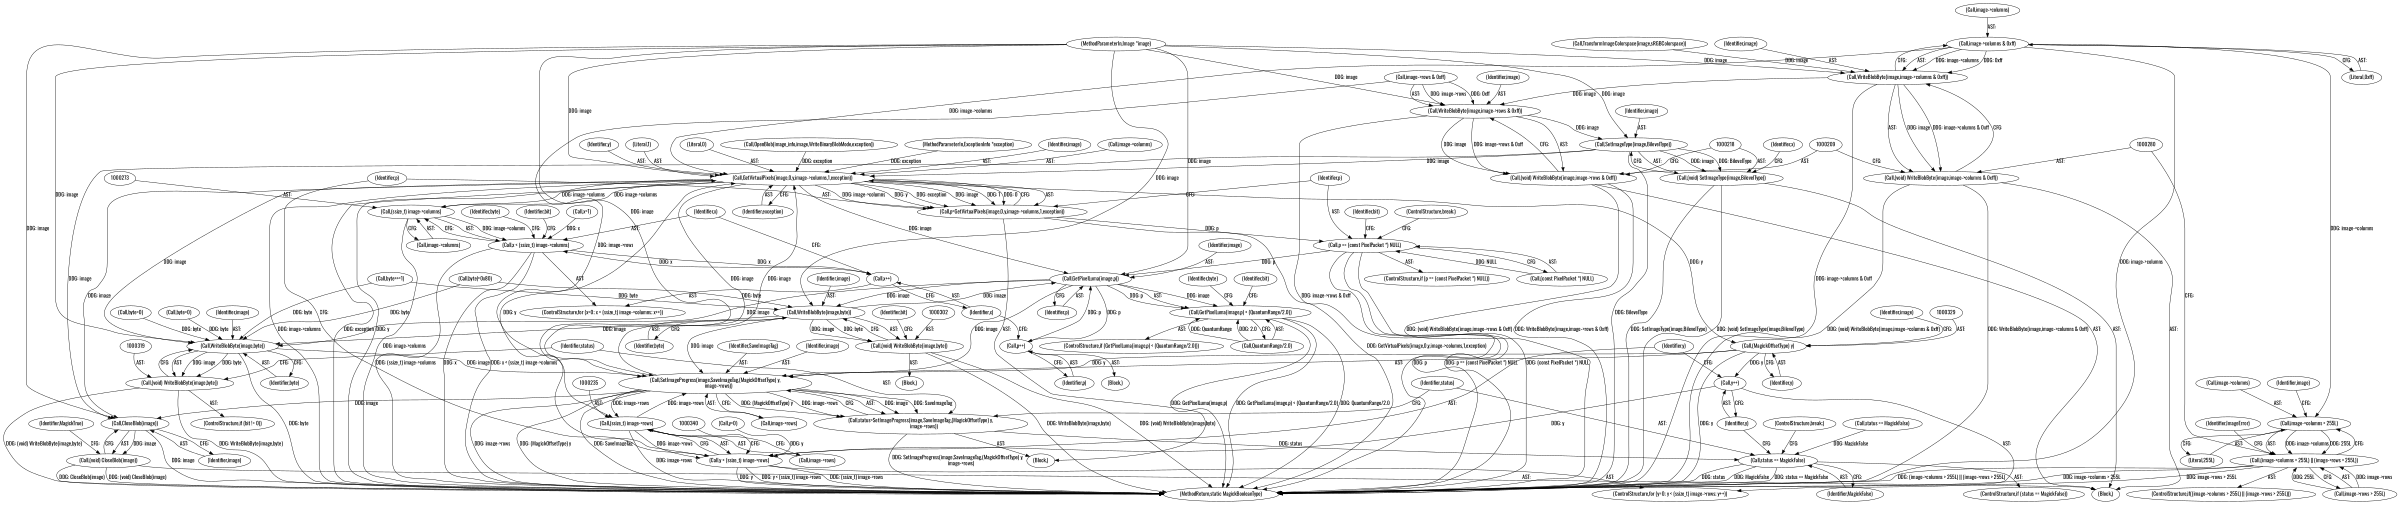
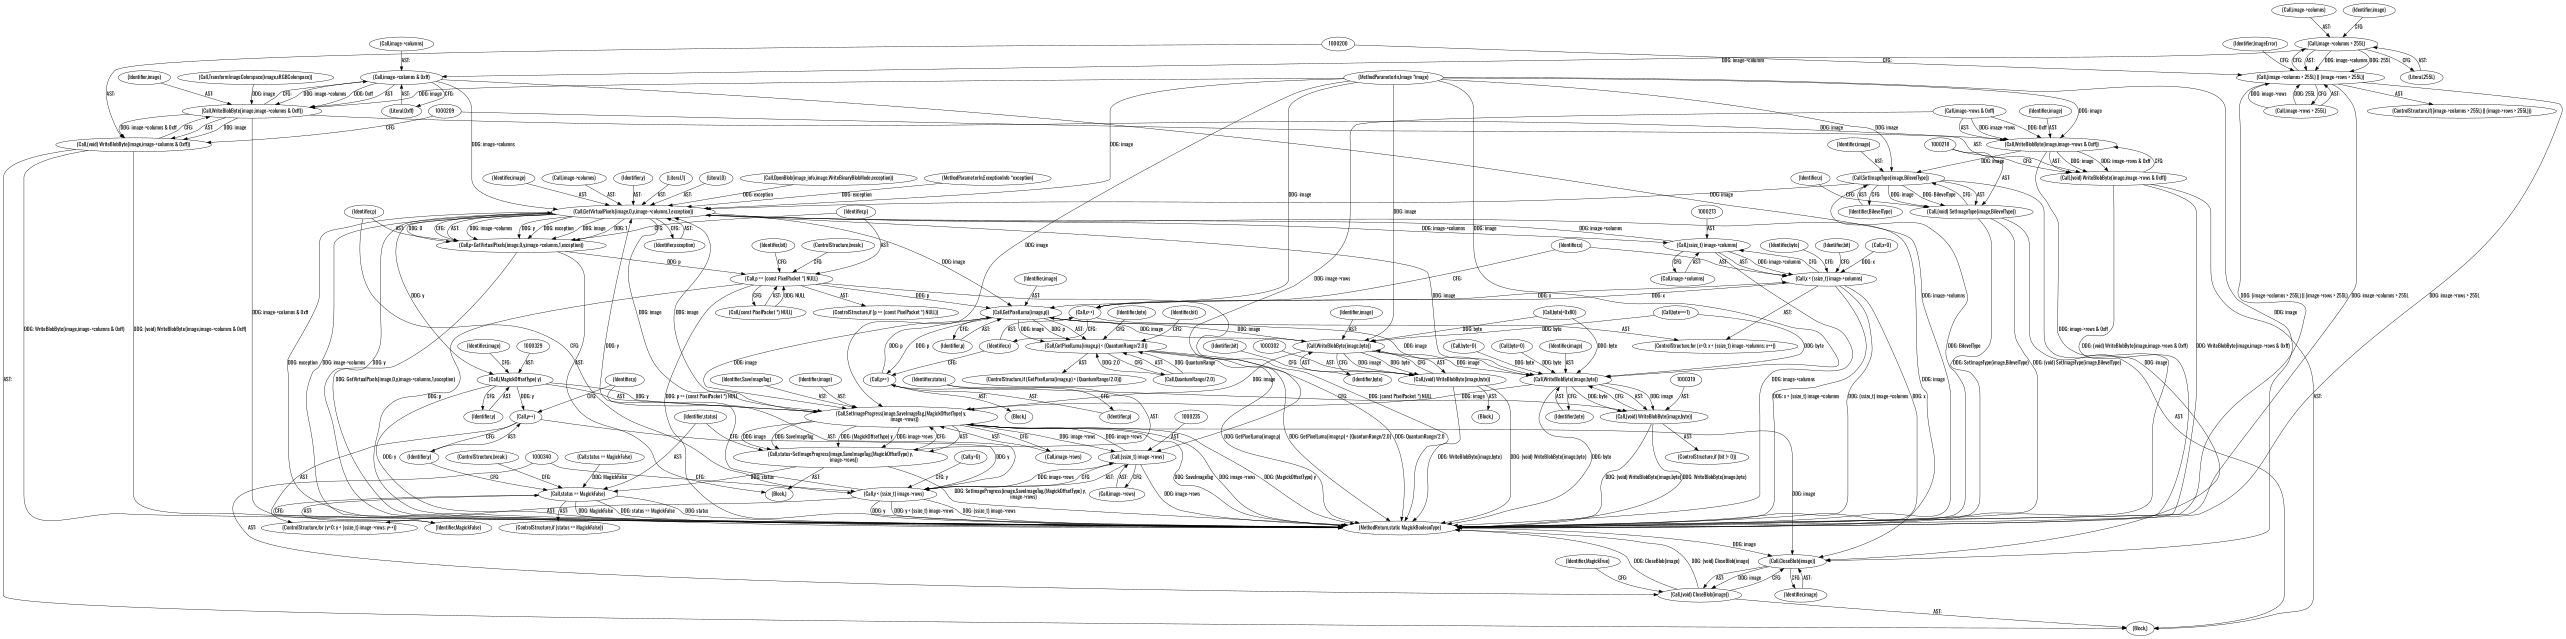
edge "(Call,image->columns & 0xff)" -> "(Call,image->columns > 255L)": reversed
node "1000280": label "1000280" -> "1000200"
node "(Call,x=1)": label "(Call,x=1)" -> "(Call,x=0)"
node "(Identifier,BilevelType)": added
edge "(Call,y=0)" -> "(Call,y < (ssize_t) image->rows)": label "DDG: y" -> "CFG: y"
edge "(Call,CloseBlob(image))" -> "(MethodReturn,static MagickBooleanType)": reversed
edge "1000340" -> "(Call,(void) CloseBlob(image))": added, label "AST:"
